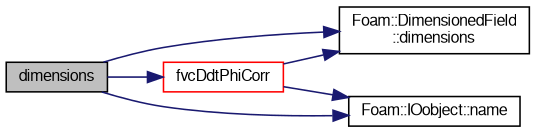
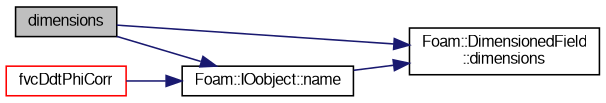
edge "fvcDdtPhiCorr" -> "Foam::DimensionedField ::dimensions": now "Foam::IOobject::name" -> "Foam::DimensionedField ::dimensions"
edge "dimensions" -> "fvcDdtPhiCorr": removed
